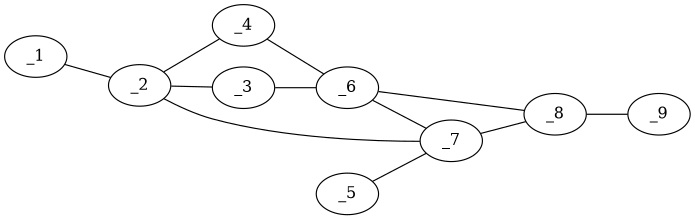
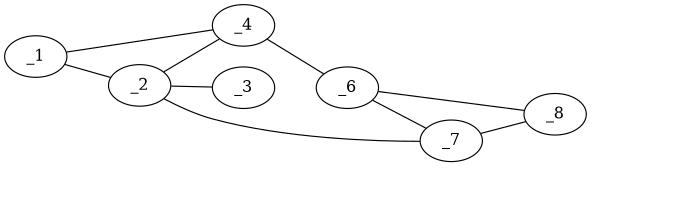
edge "_4" -- "_1": added
edge "_3" -- "_6": removed
node "_9": removed
node "_5": removed
